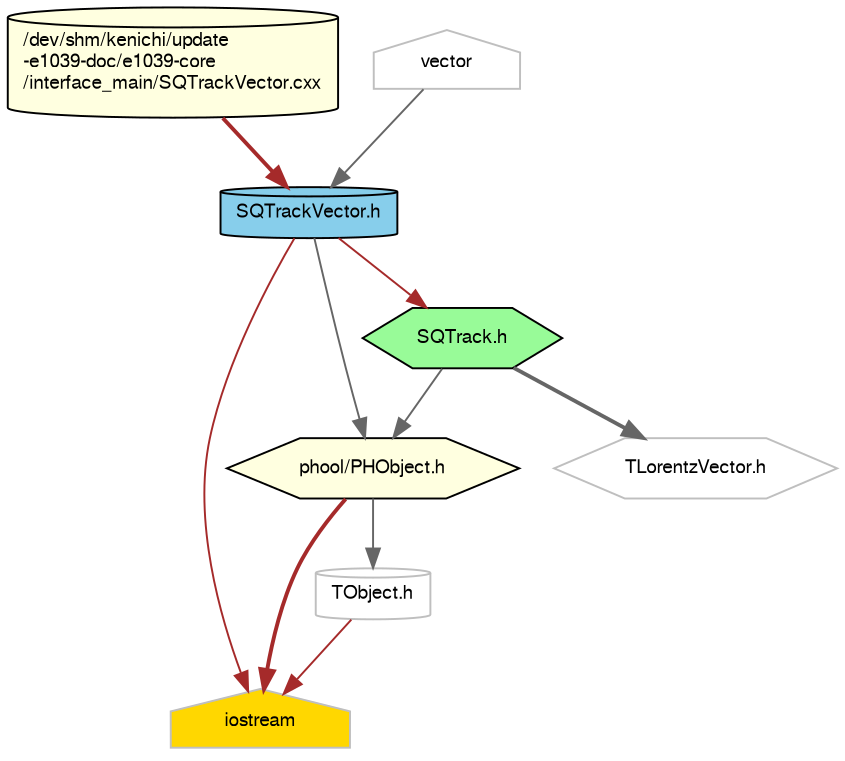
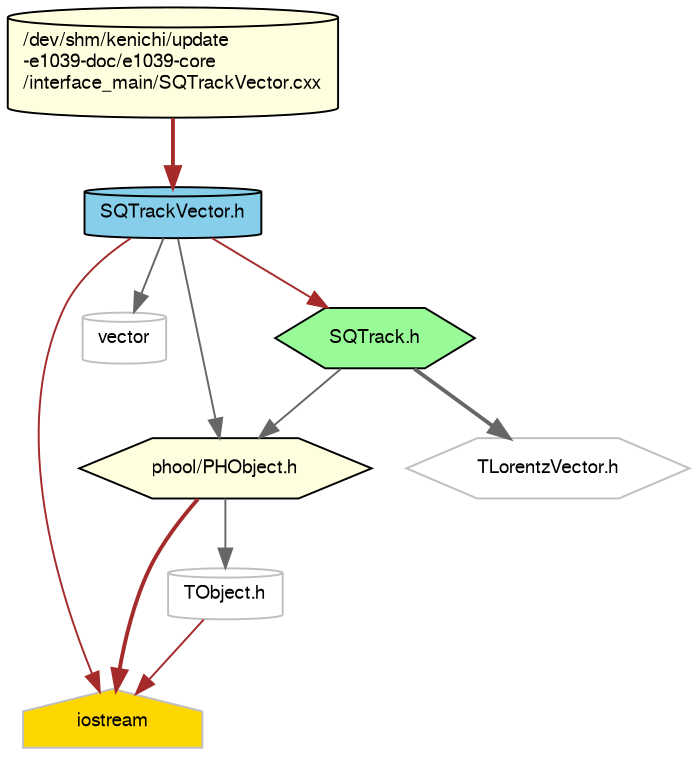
node "vector": shape house -> cylinder
edge "vector" -> "SQTrackVector.h": reversed
